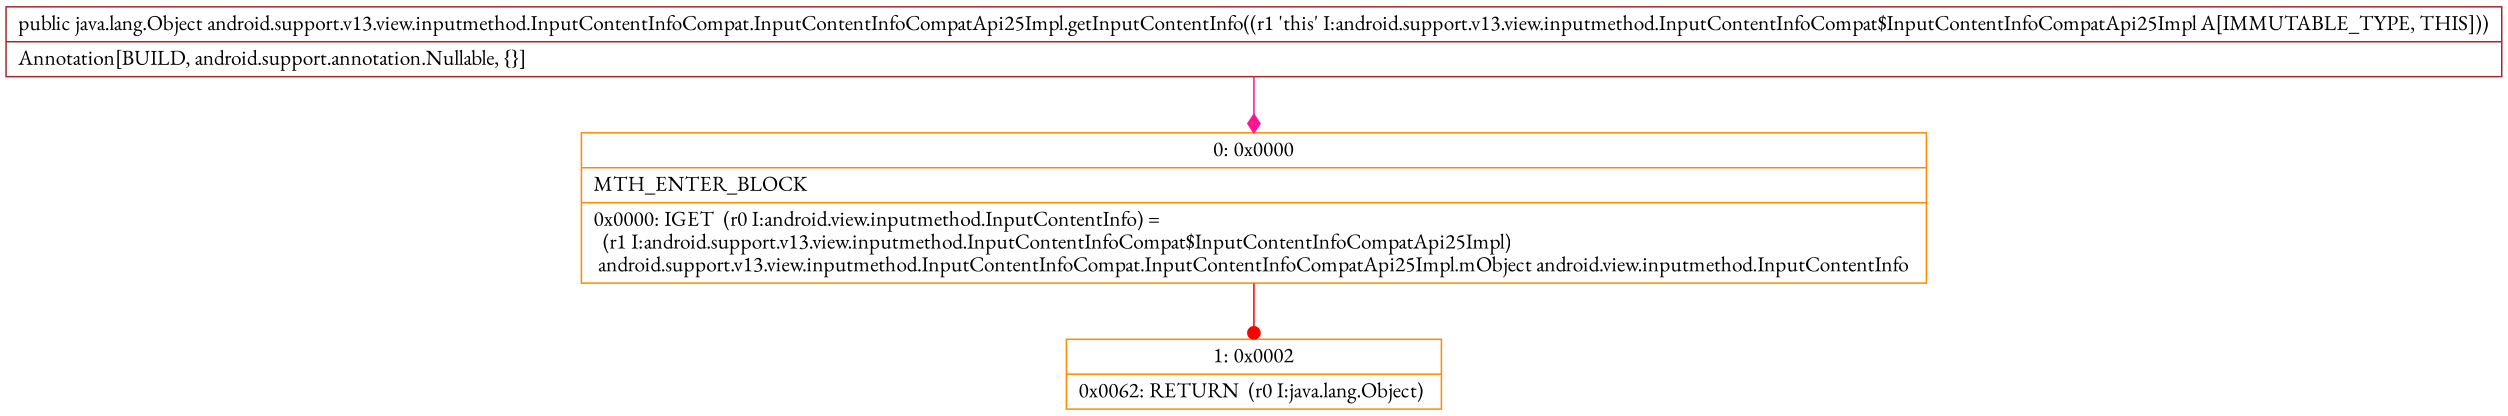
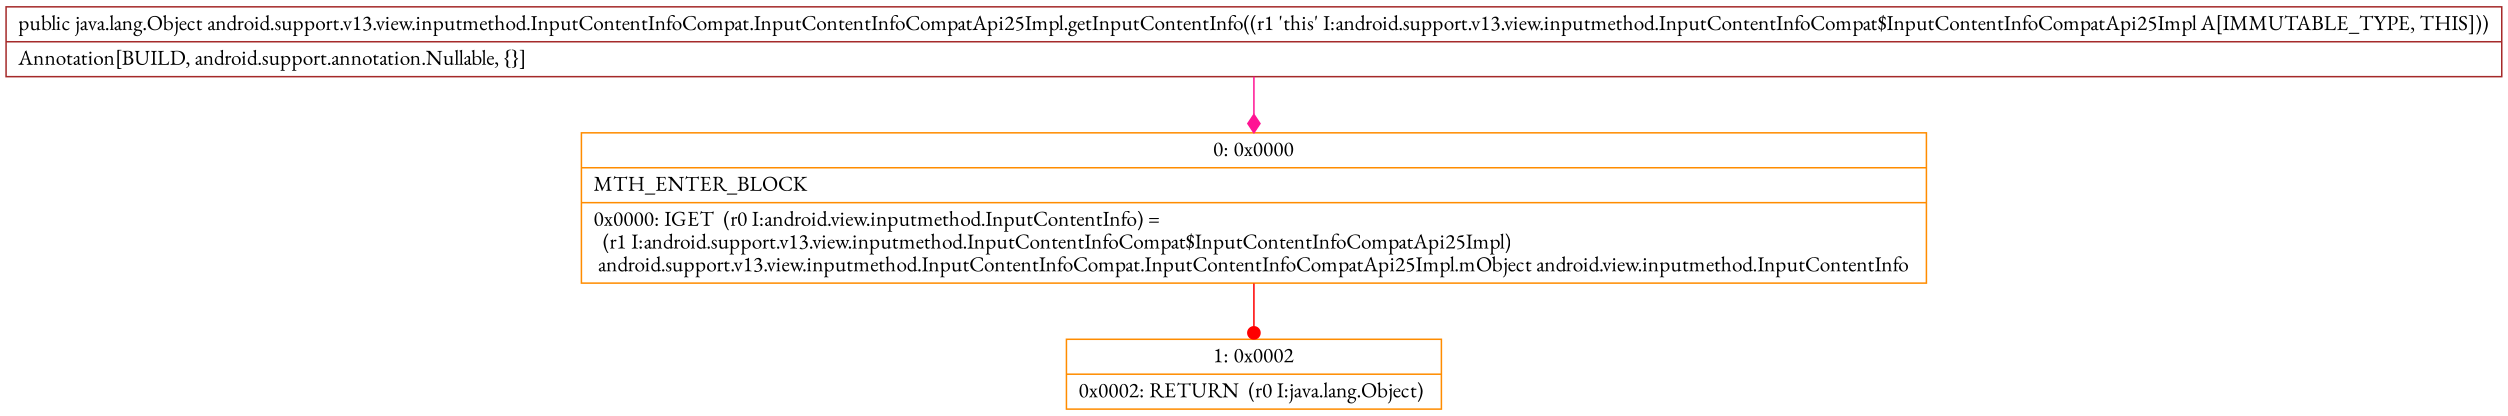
node "1: 0x0002": text "0x0062: RETURN  (r0 I:java.lang.Object)" -> "0x0002: RETURN  (r0 I:java.lang.Object)"
